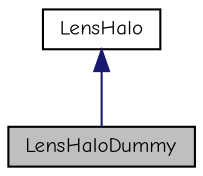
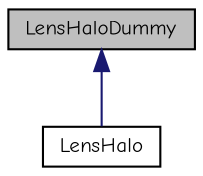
edge "LensHaloDummy" -> "LensHalo": reversed
